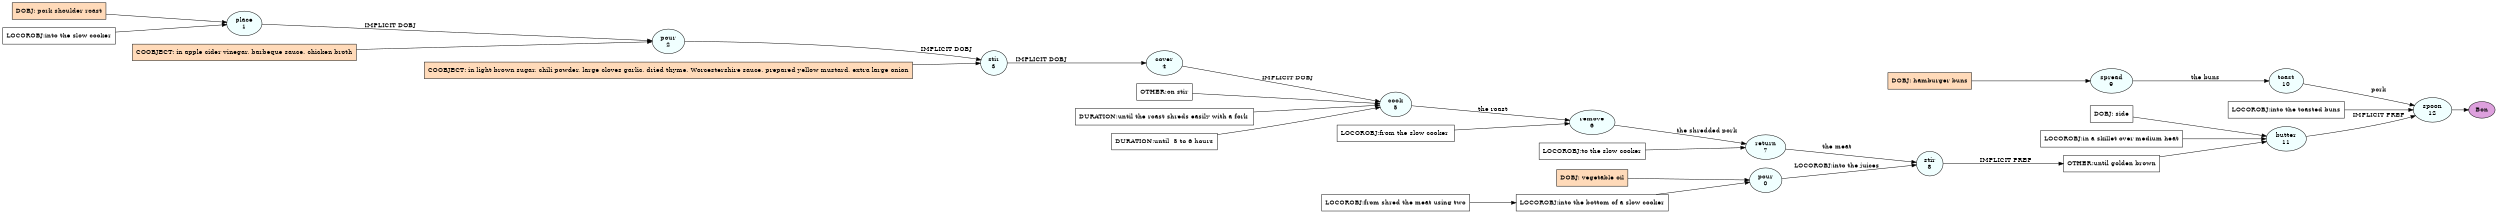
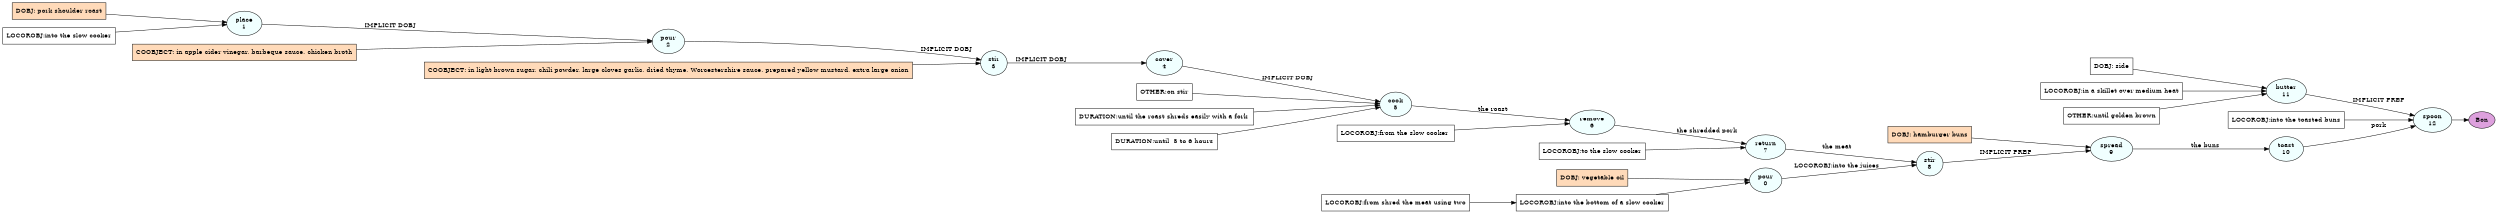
edge "stir 8" -> "OTHER:until golden brown": now "stir 8" -> "spread 9"
